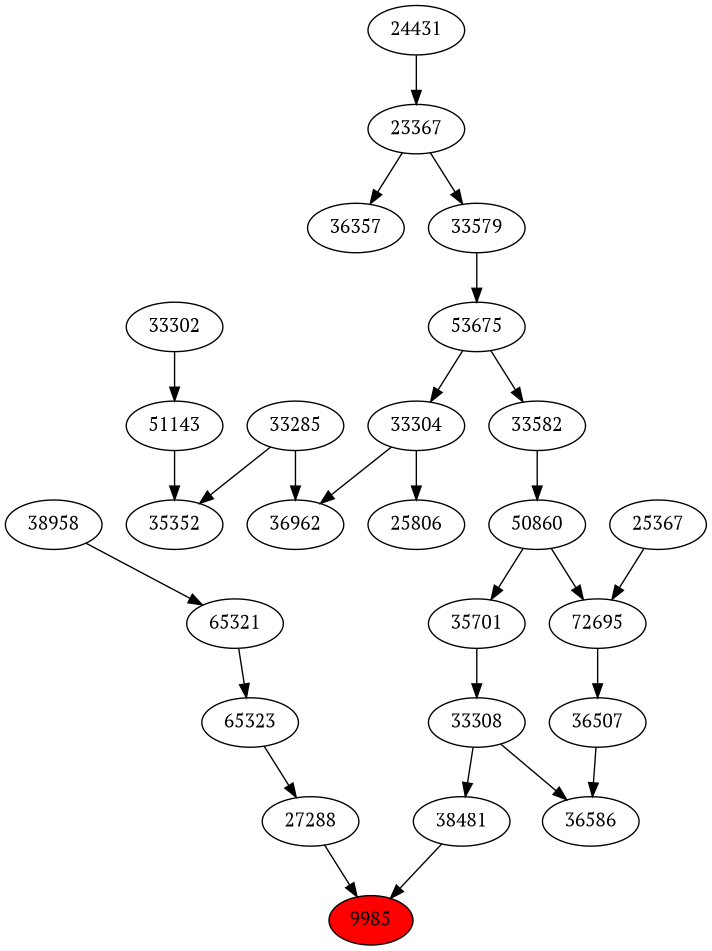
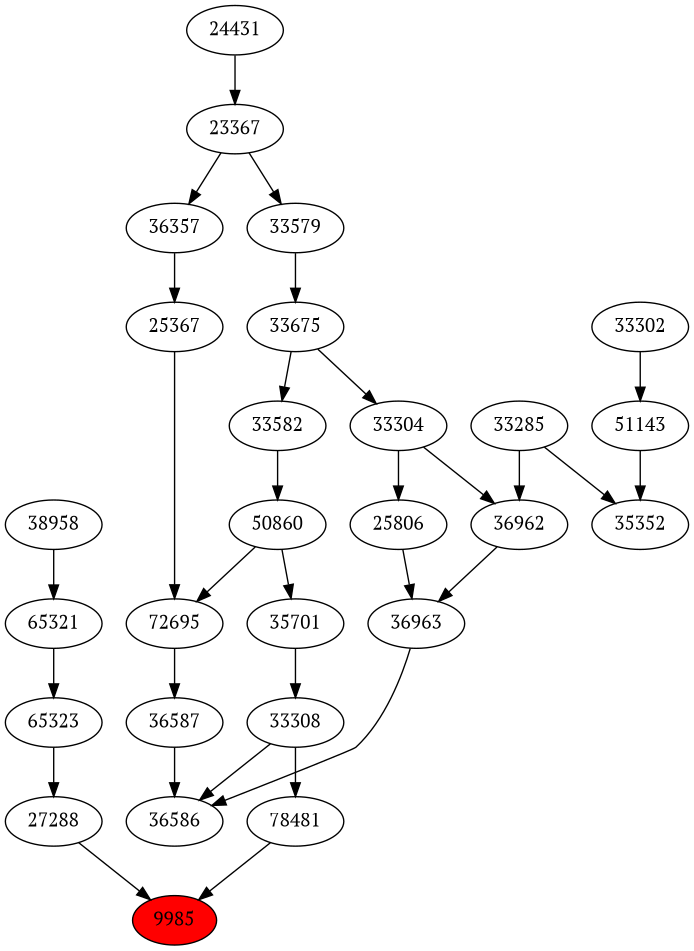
edge "36357" -> "25367": added
node "53675": label "53675" -> "33675"
node "36963": added
node "36507": label "36507" -> "36587"
node "38481": label "38481" -> "78481"
